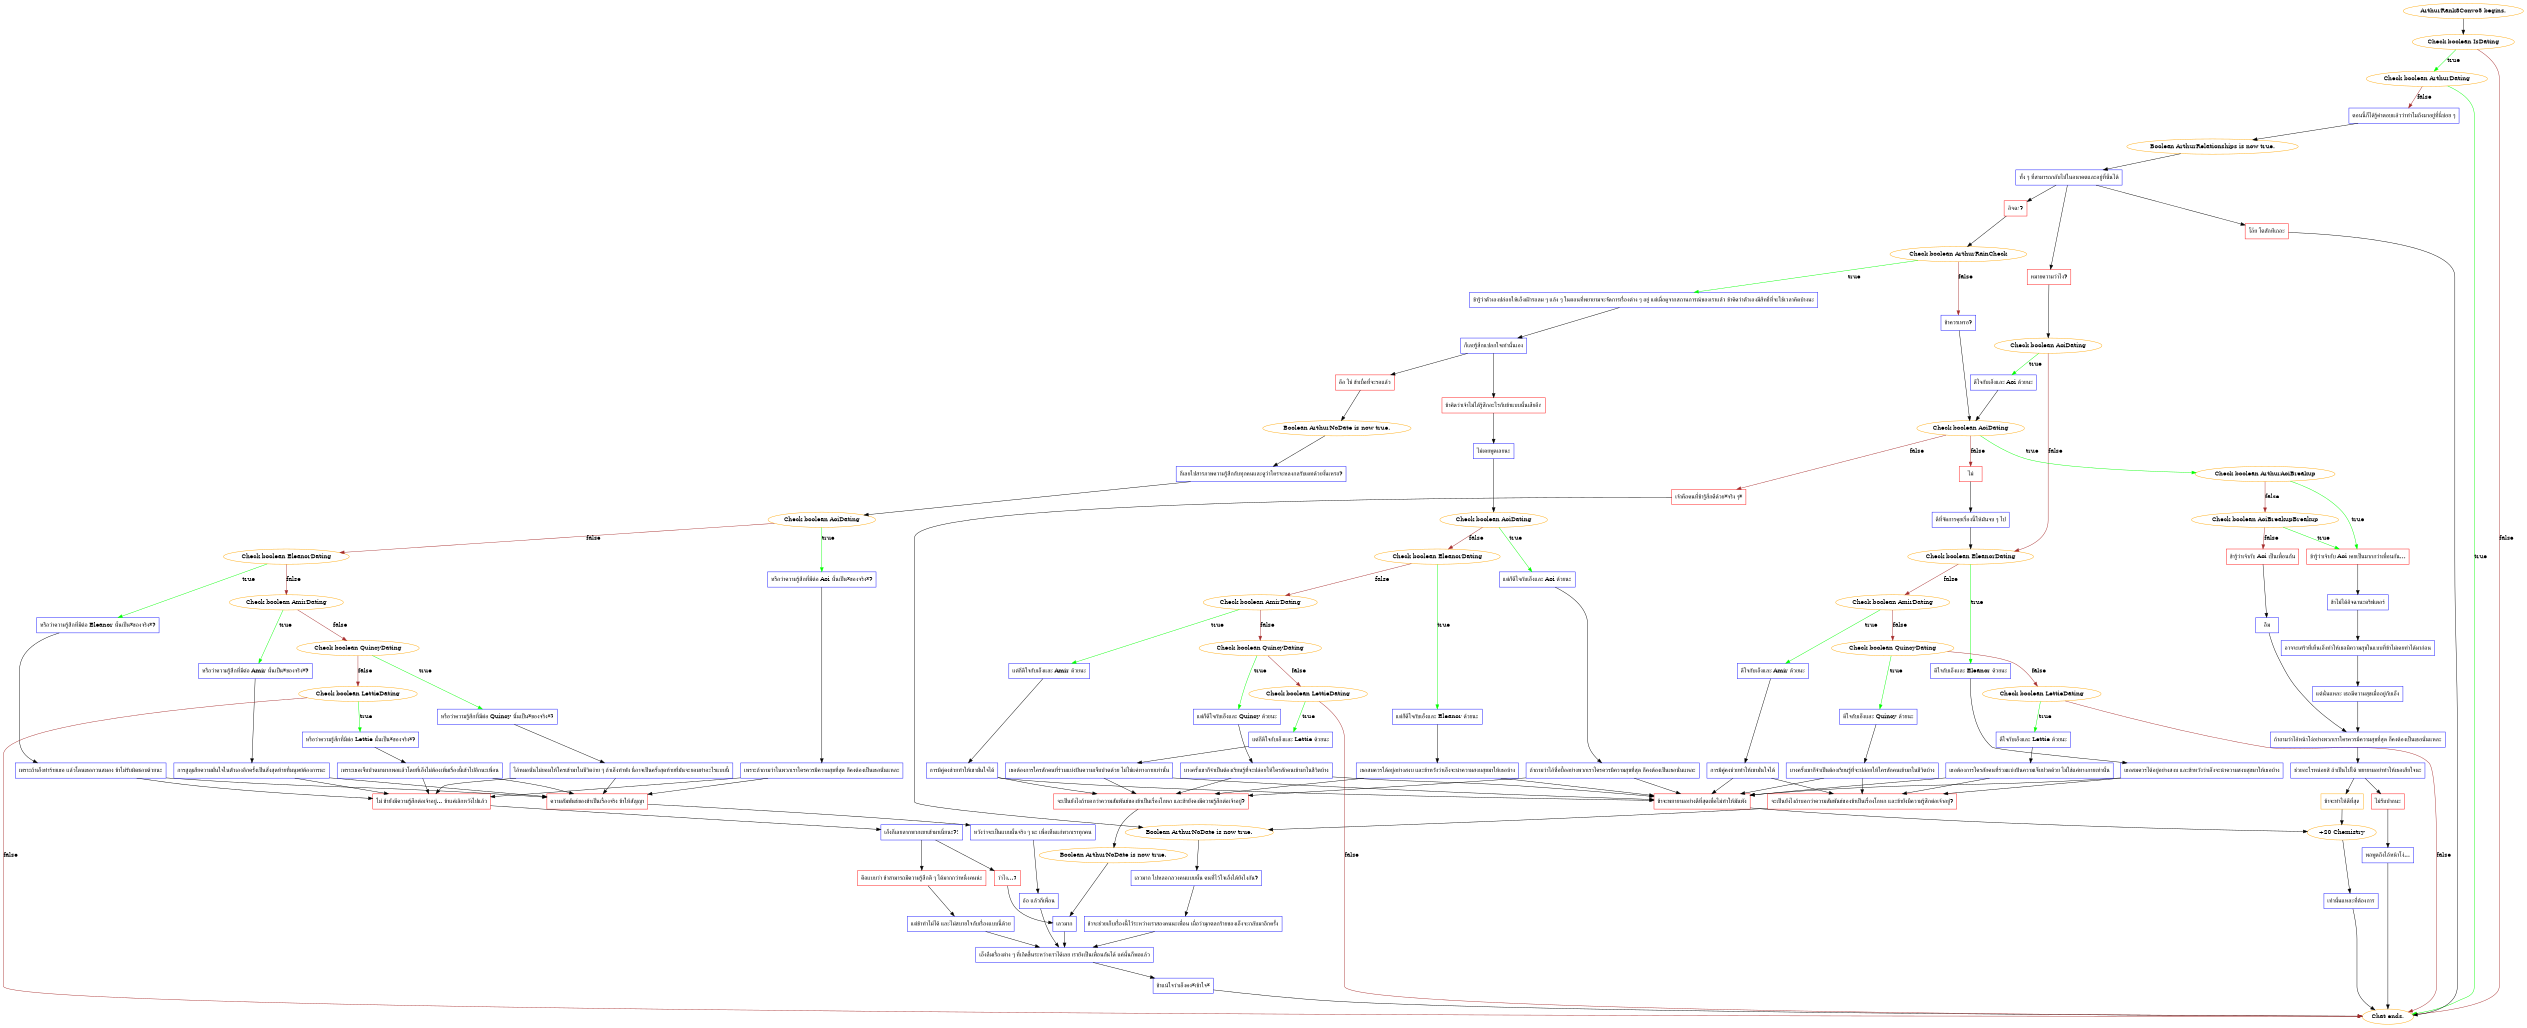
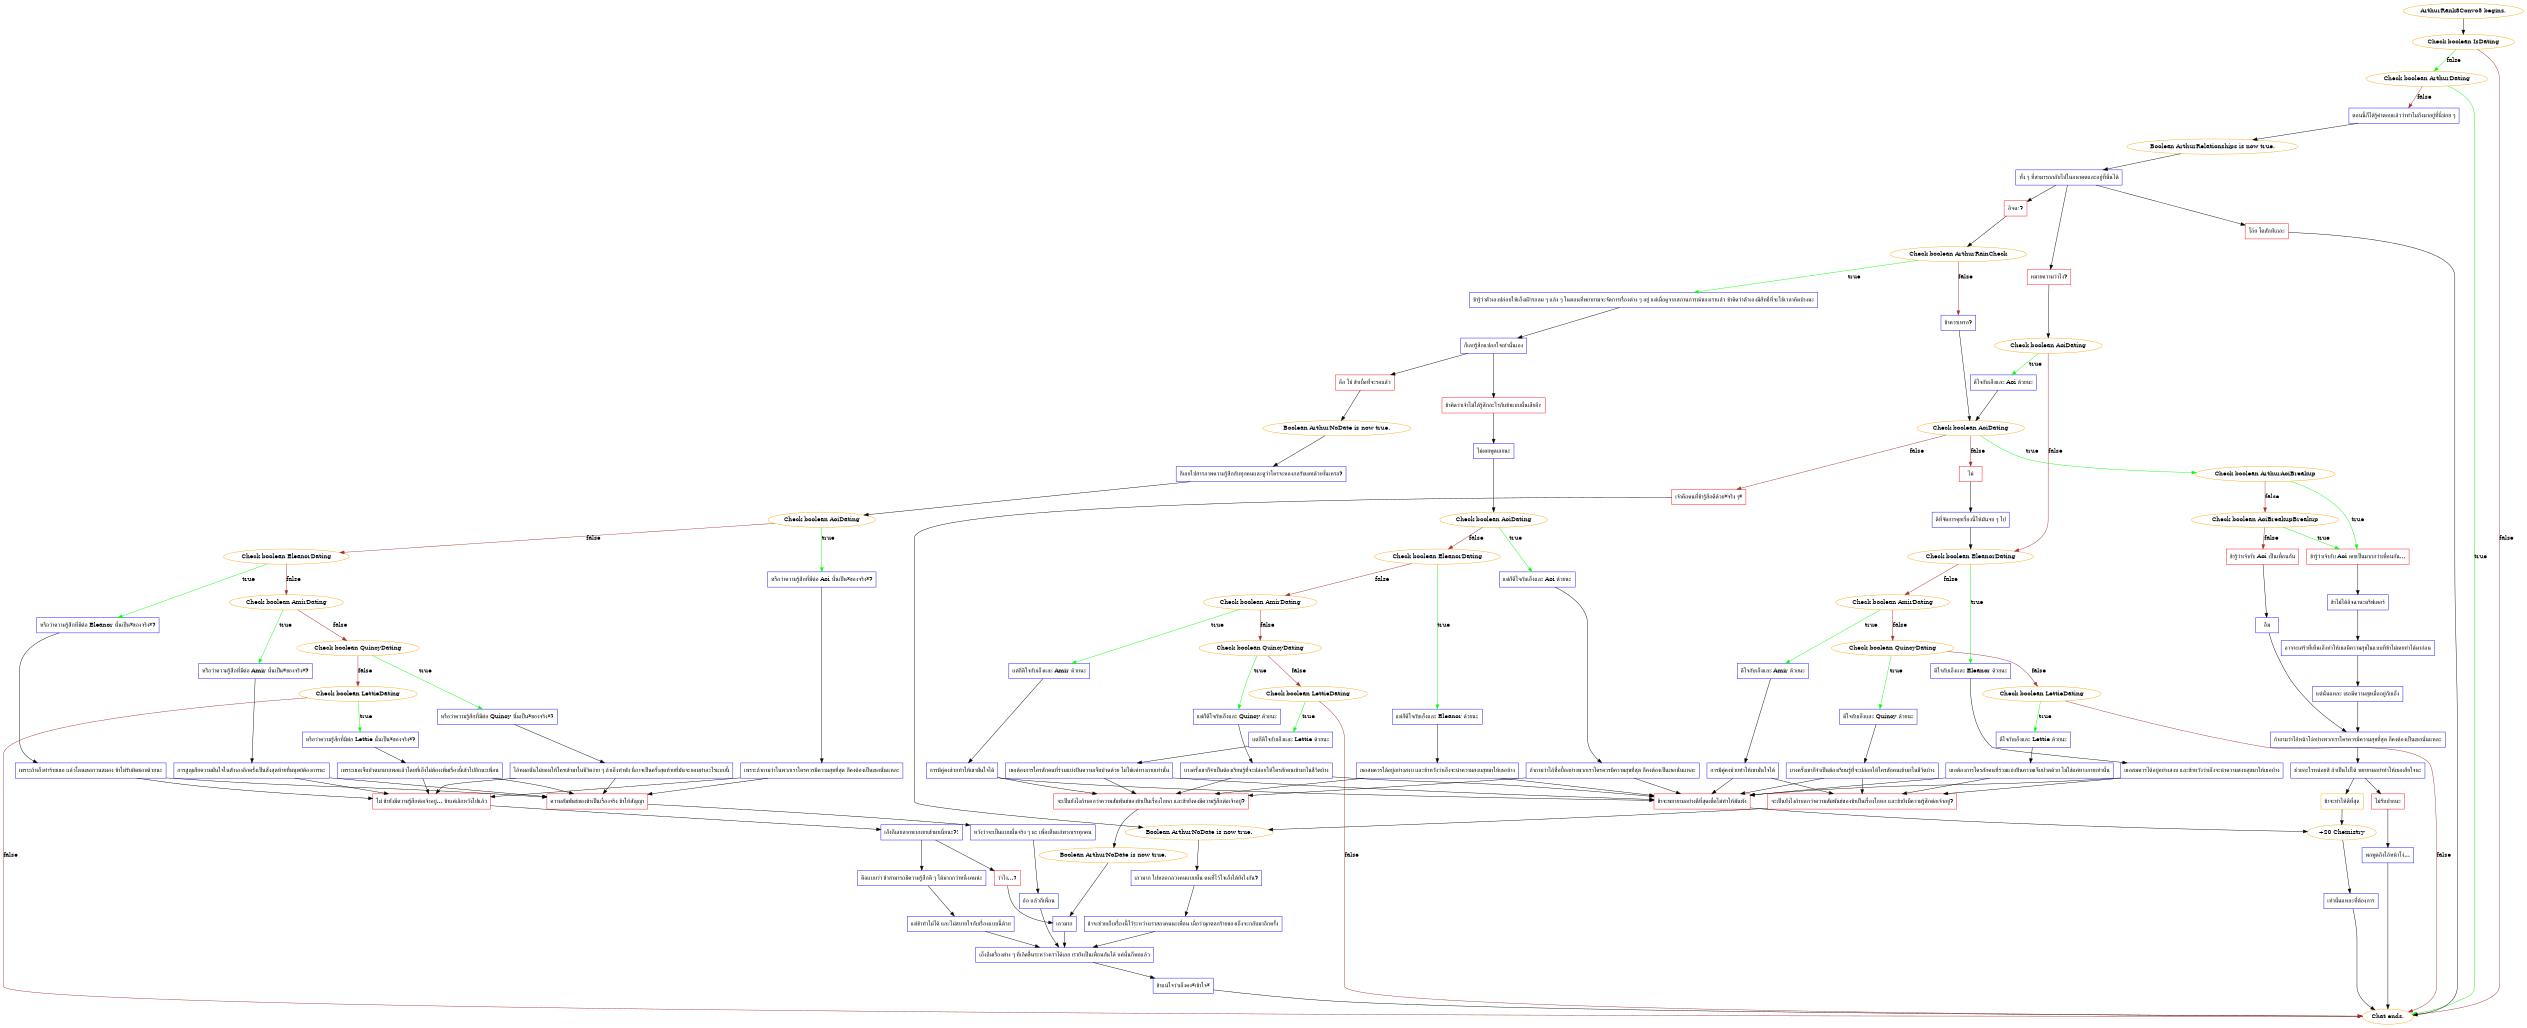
edge "Check boolean IsDating" -> "Check boolean ArthurDating": label "true" -> "false"
node "คือแบบว่า ข้าสามารถมีความรู้สึกดี ๆ ได้มากกว่าหนึ่งคนน่ะ": color red -> blue
